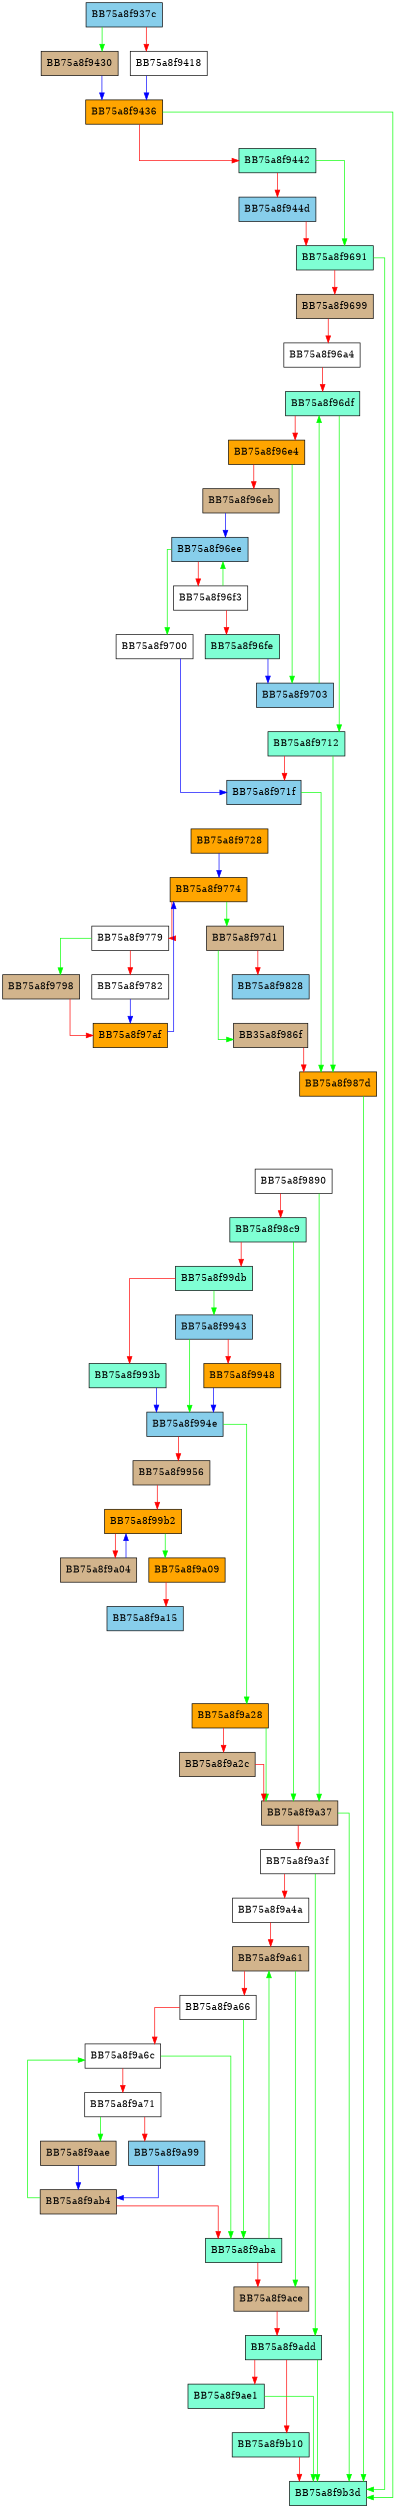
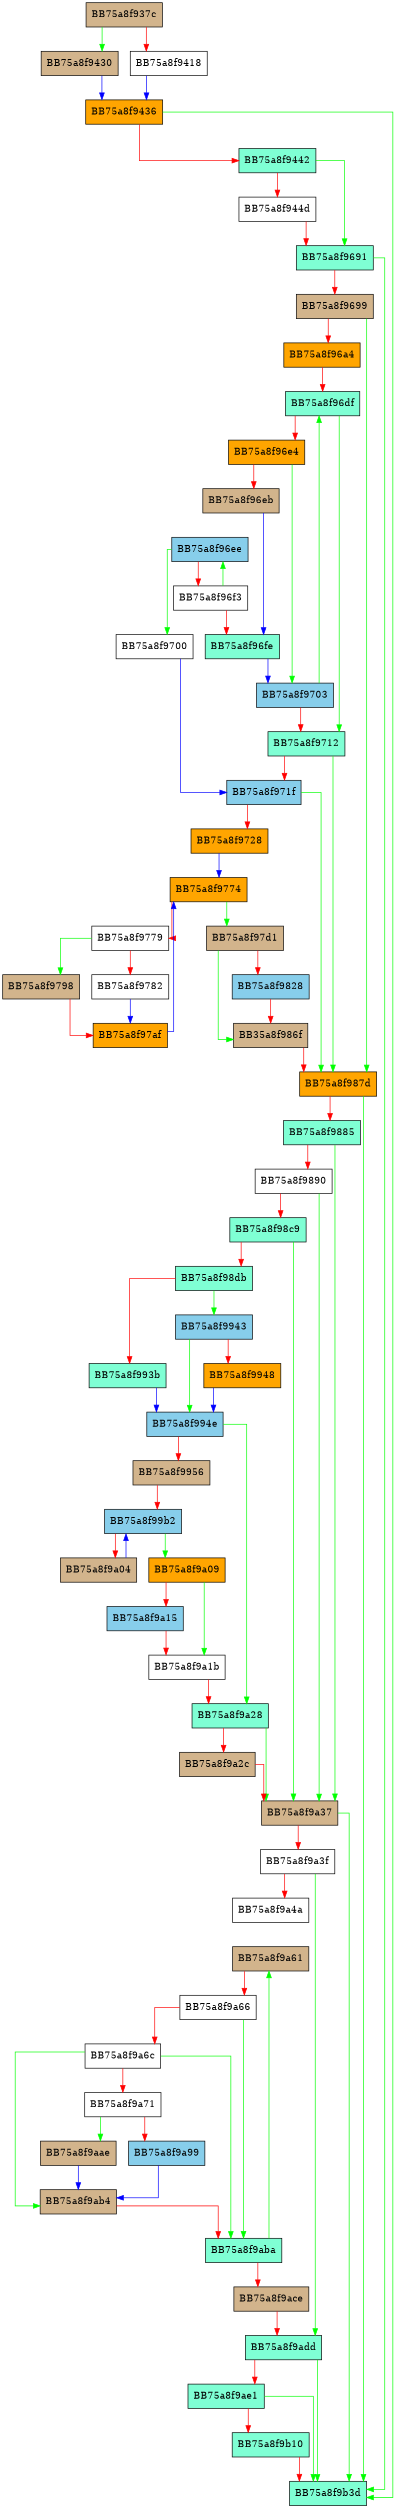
node "BB75a8f937c": fillcolor skyblue -> tan
node "BB75a8f944d": fillcolor skyblue -> white
node "BB75a8f96a4": fillcolor white -> orange
edge "BB75a8f96eb" -> "BB75a8f96ee": now "BB75a8f96eb" -> "BB75a8f96fe"
edge "BB75a8f9699" -> "BB75a8f987d": added
edge "BB75a8f9703" -> "BB75a8f9712": added
edge "BB75a8f971f" -> "BB75a8f9728": added
edge "BB75a8f9828" -> "BB35a8f986f": added
node "BB75a8f9885": added
node "BB75a8f99db": label "BB75a8f99db" -> "BB75a8f98db"
node "BB75a8f99b2": fillcolor orange -> skyblue
node "BB75a8f9a1b": added
node "BB75a8f9a28": fillcolor orange -> aquamarine
edge "BB75a8f9a4a" -> "BB75a8f9a61": removed
edge "BB75a8f9ab4" -> "BB75a8f9a6c": reversed
edge "BB75a8f9a61" -> "BB75a8f9ace": removed
edge "BB75a8f9add" -> "BB75a8f9b10": now "BB75a8f9ae1" -> "BB75a8f9b10"
